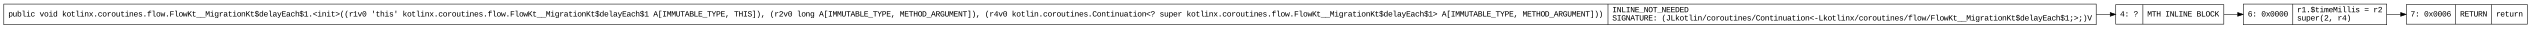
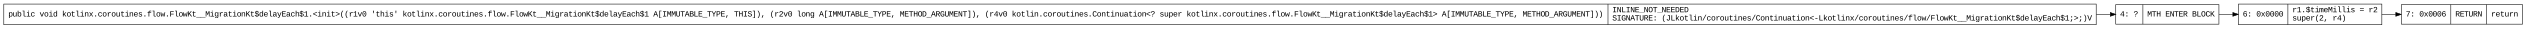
node "4: ?": text "MTH_INLINE_BLOCK" -> "MTH_ENTER_BLOCK"
